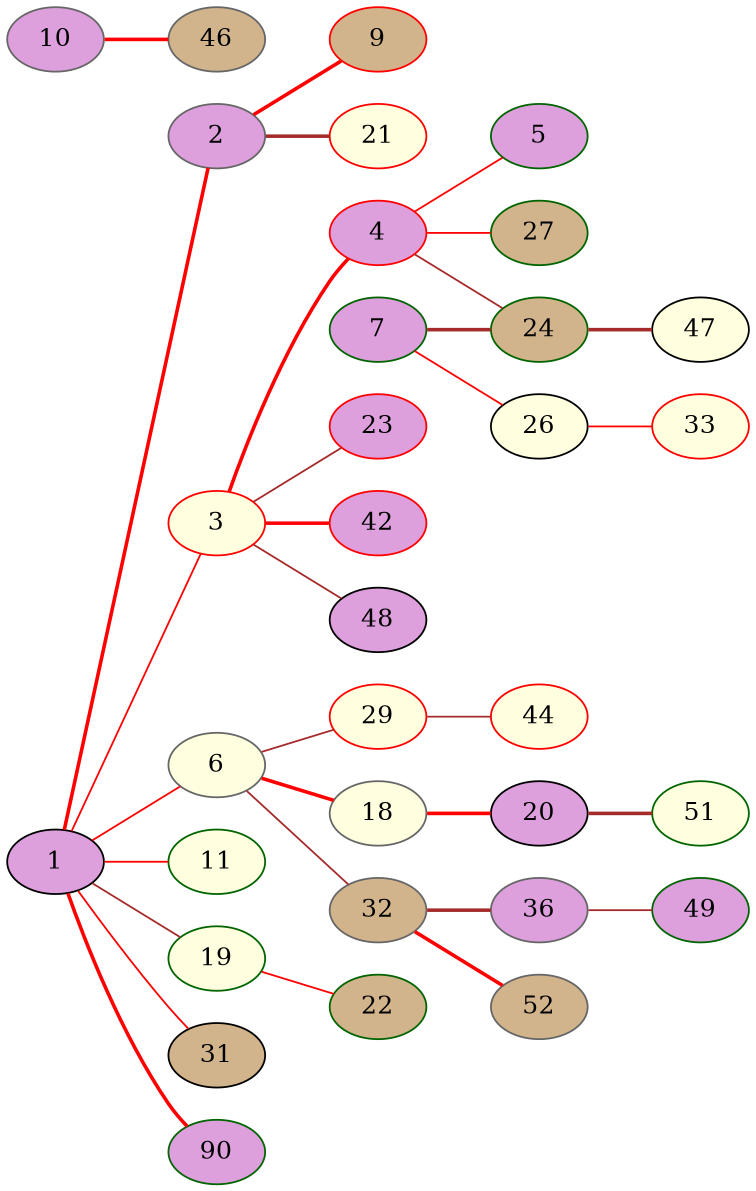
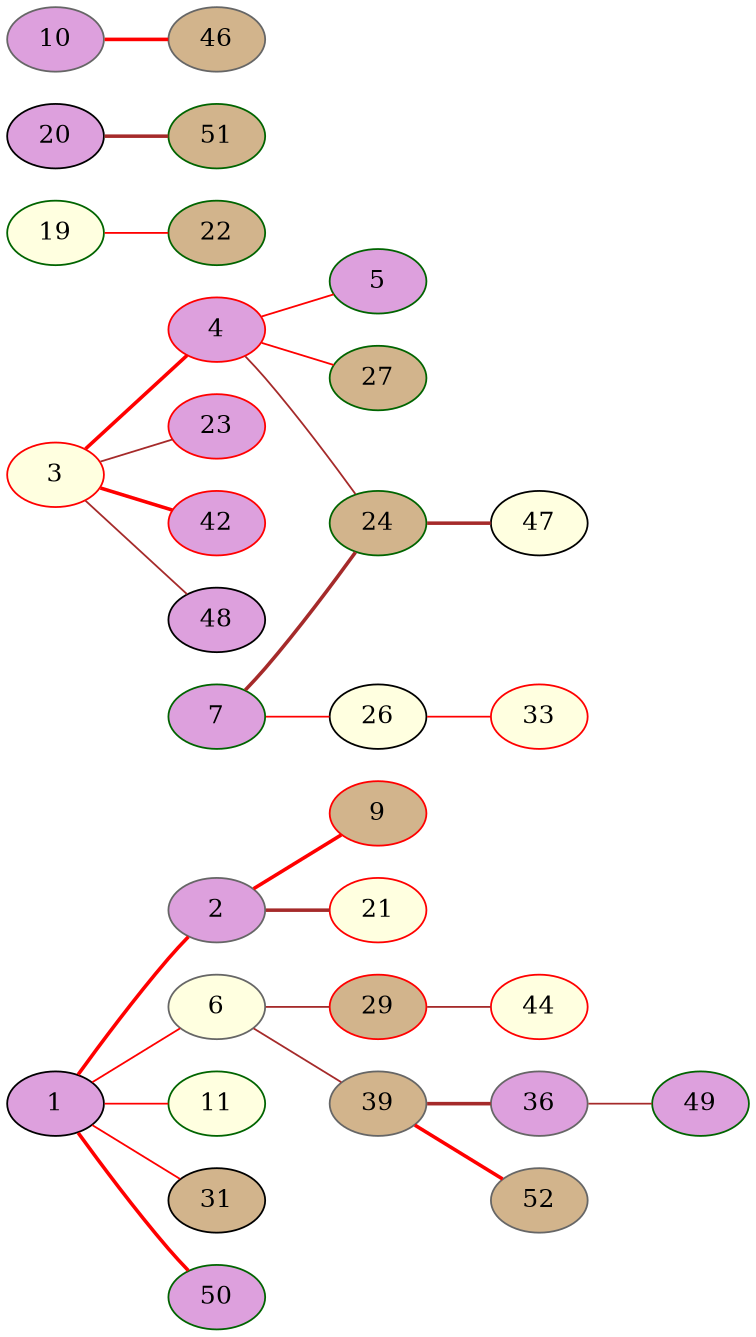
edge "3" -- "1": removed
node "29": fillcolor lightyellow -> tan
node "18": removed
node "51": fillcolor lightyellow -> tan
edge "1" -- "19": removed
node "32": label "32" -> "39"
node "90": label "90" -> "50"
